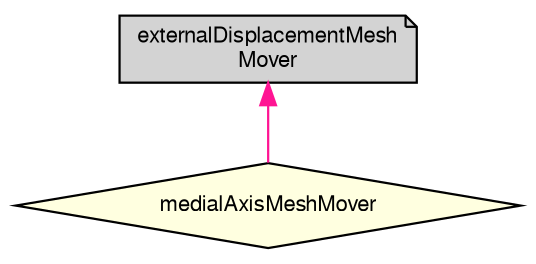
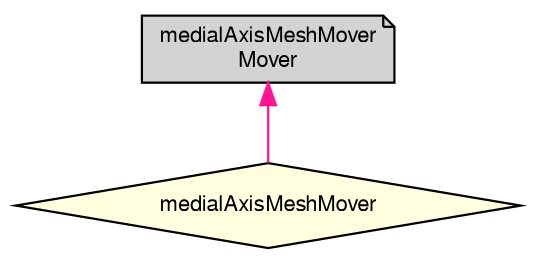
node "externalDisplacementMesh Mover": label "externalDisplacementMesh Mover" -> "medialAxisMeshMover Mover"
